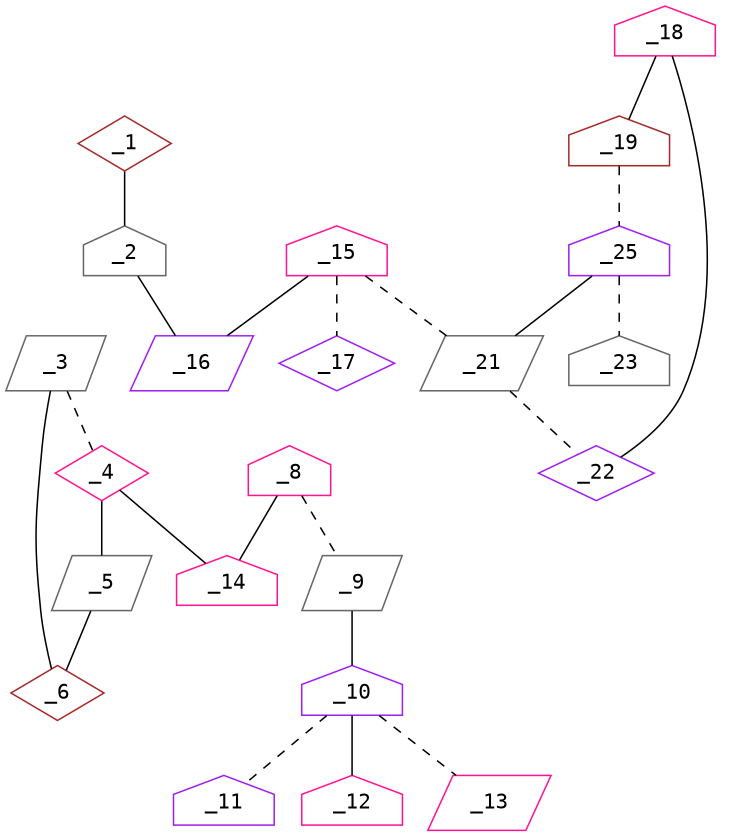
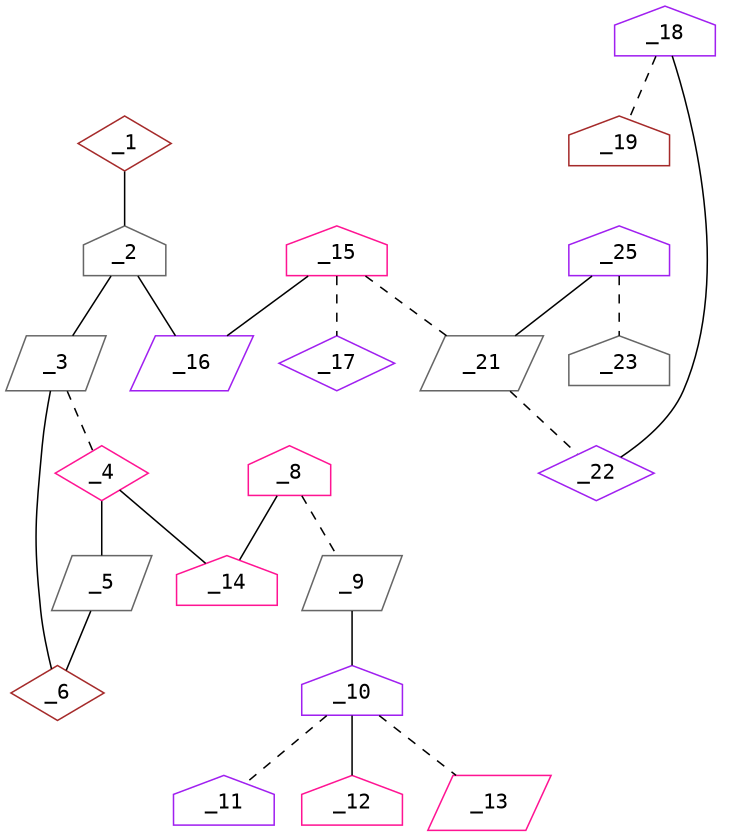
node "_18": color deeppink -> purple
edge "_18" -- "_19": style solid -> dashed
edge "_19" -- "_25": removed
edge "_2" -- "_3": added
